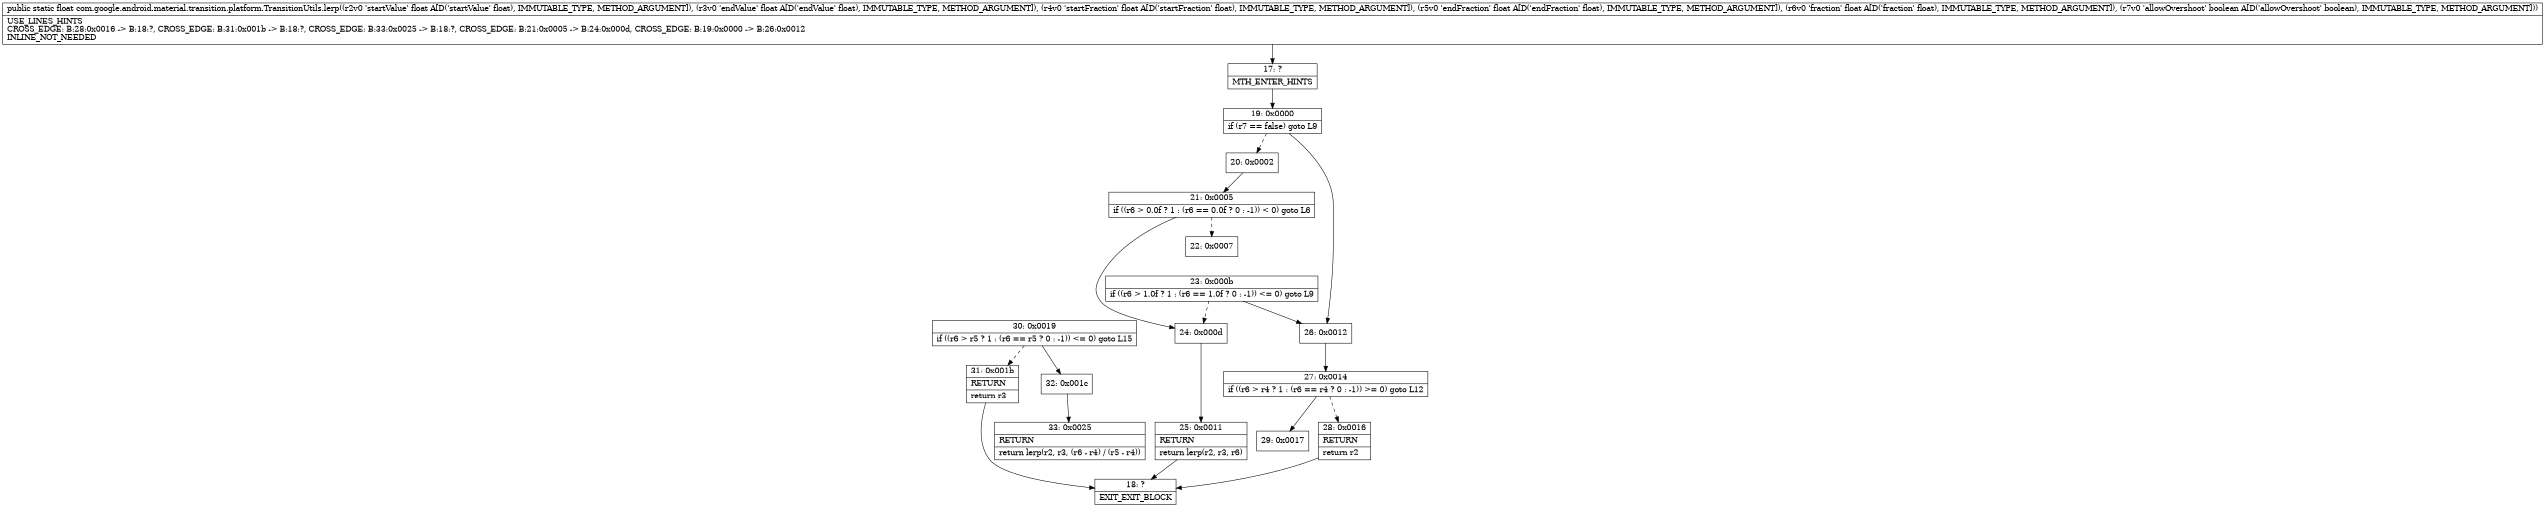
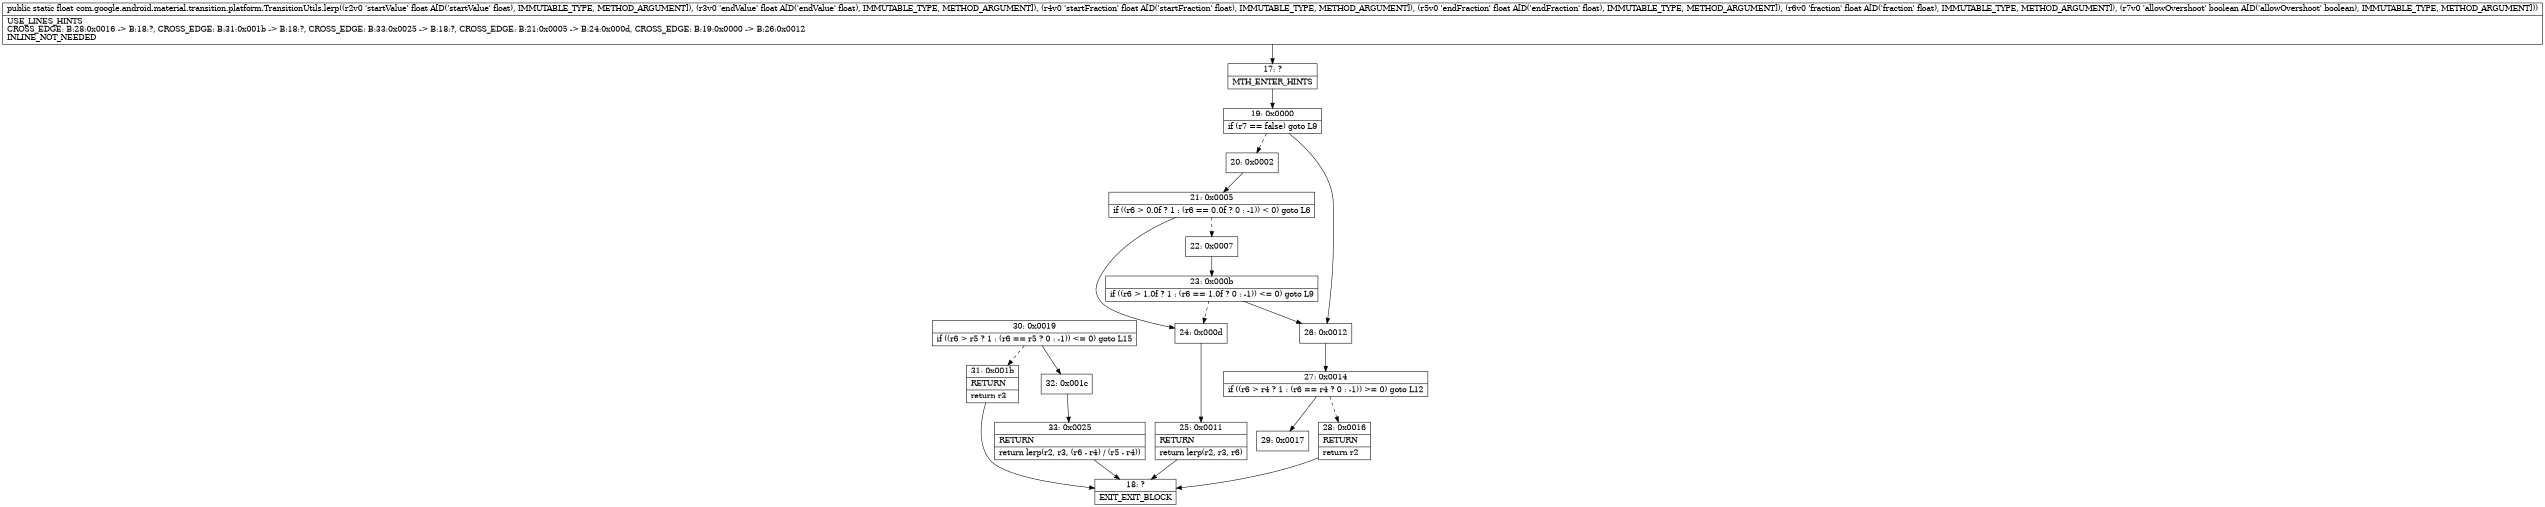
edge "22: 0x0007" -> "23: 0x000b": added
edge "33: 0x0025" -> "18: ?": added
